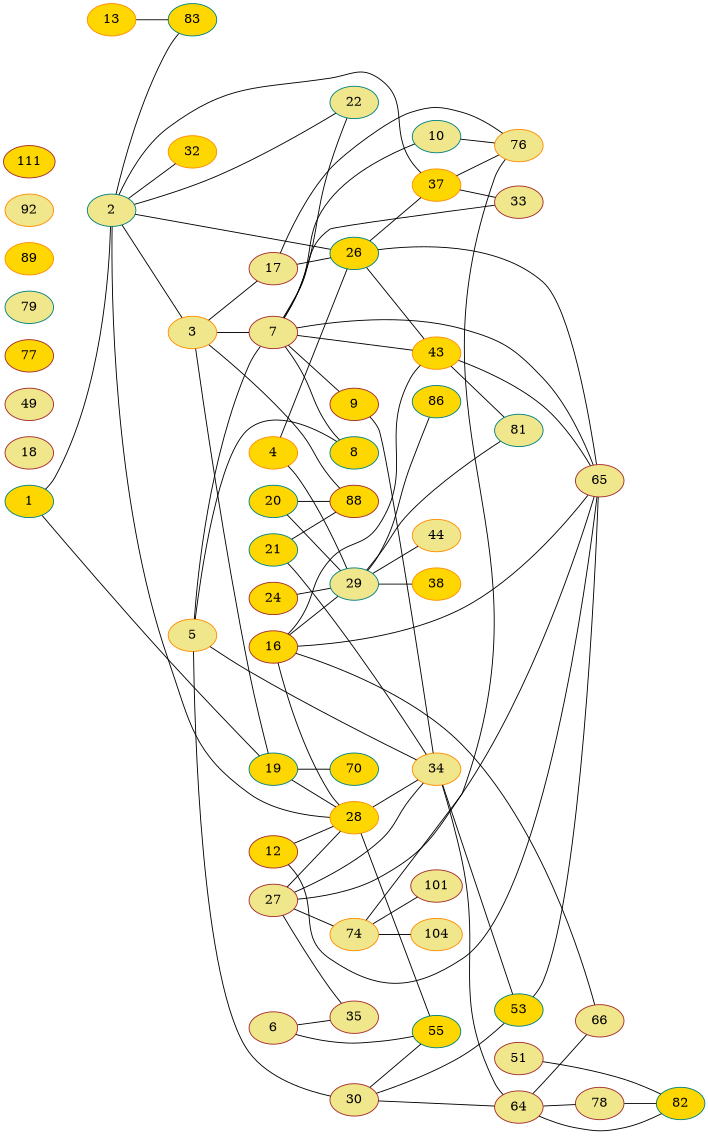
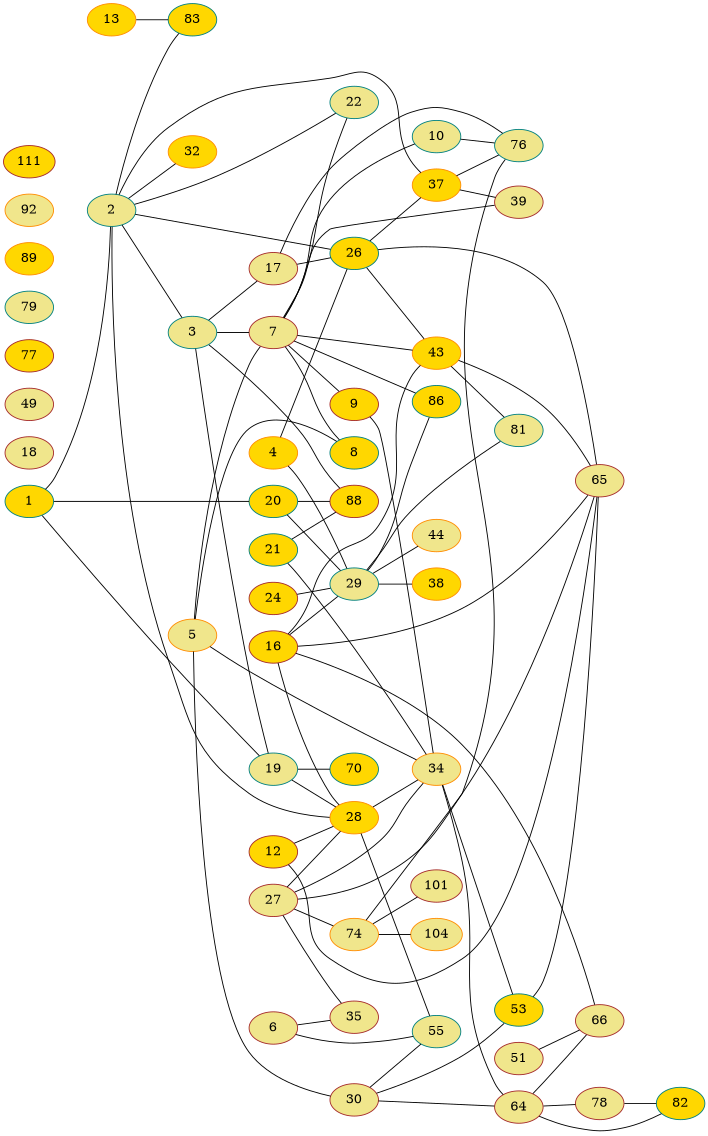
node "76": color darkorange -> teal
node "33": label "33" -> "39"
node "3": color darkorange -> teal
edge "7" -- "65": now "7" -- "86"
edge "1" -- "20": added
node "19": fillcolor gold -> khaki
node "55": fillcolor gold -> khaki
edge "51" -- "82": now "51" -- "66"
